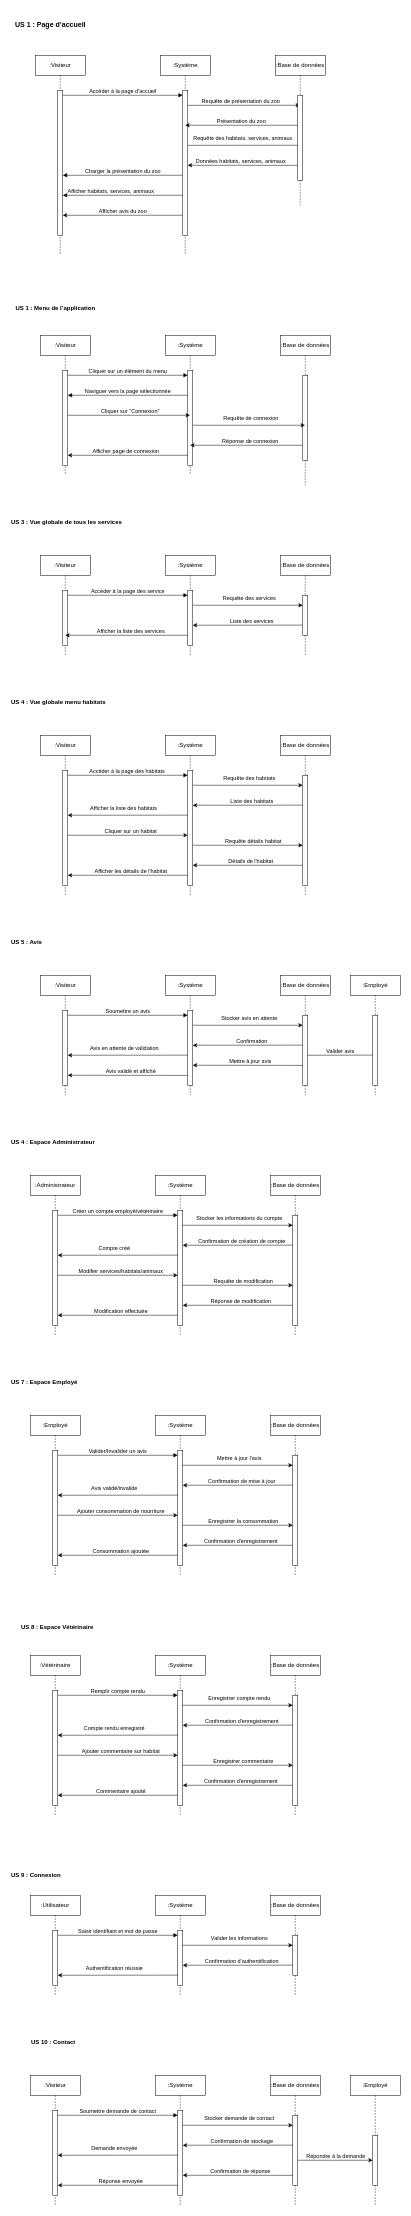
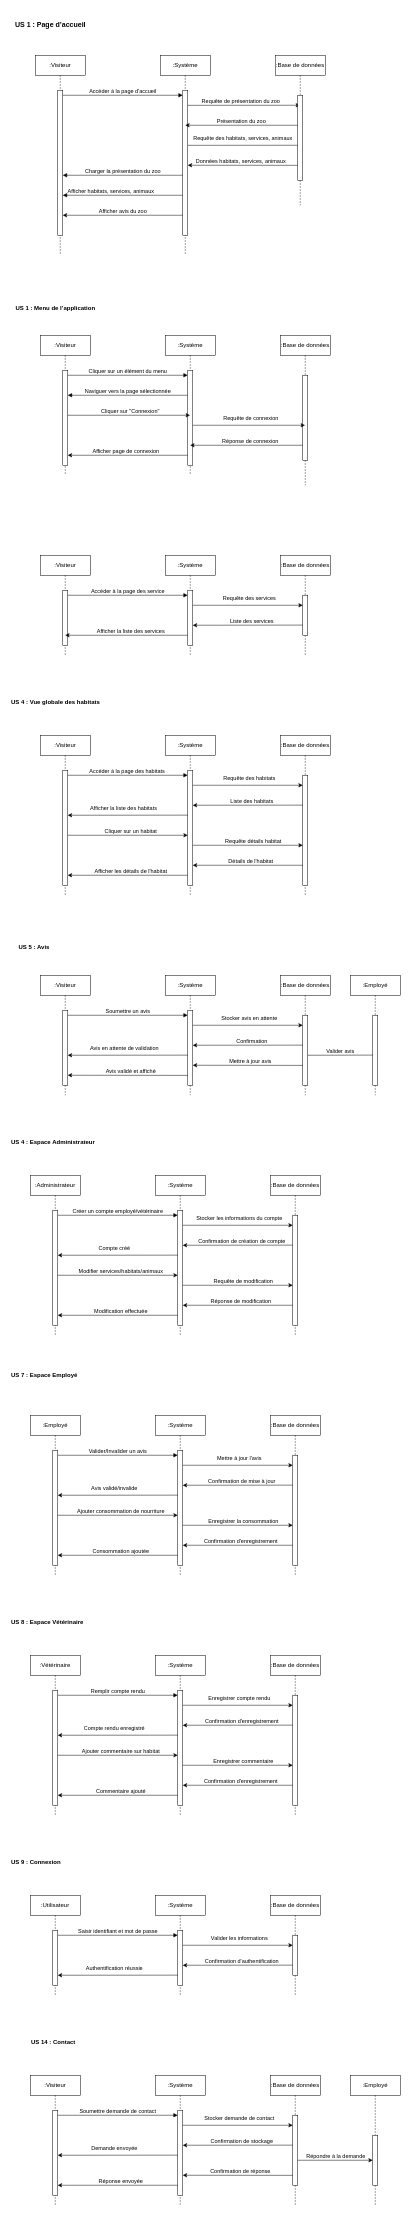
node "US 3 : Vue globale de tous les services": removed
node "US 4 : Vue globale menu habitats": label "US 4 : Vue globale menu habitats" -> "US 4 : Vue globale des habitats"
node "US 5 : Avis": moved (33, 945) -> (40, 950)
node "US 7 : Espace Employé": moved (50, 1385) -> (50, 1378)
node "US 8 : Espace Vétérinaire": moved (63, 1630) -> (53, 1625)
node "US 9 : Connexion": moved (43, 1878) -> (43, 1865)
node "US 10 : Contact": label "US 10 : Contact" -> "US 14 : Contact"
